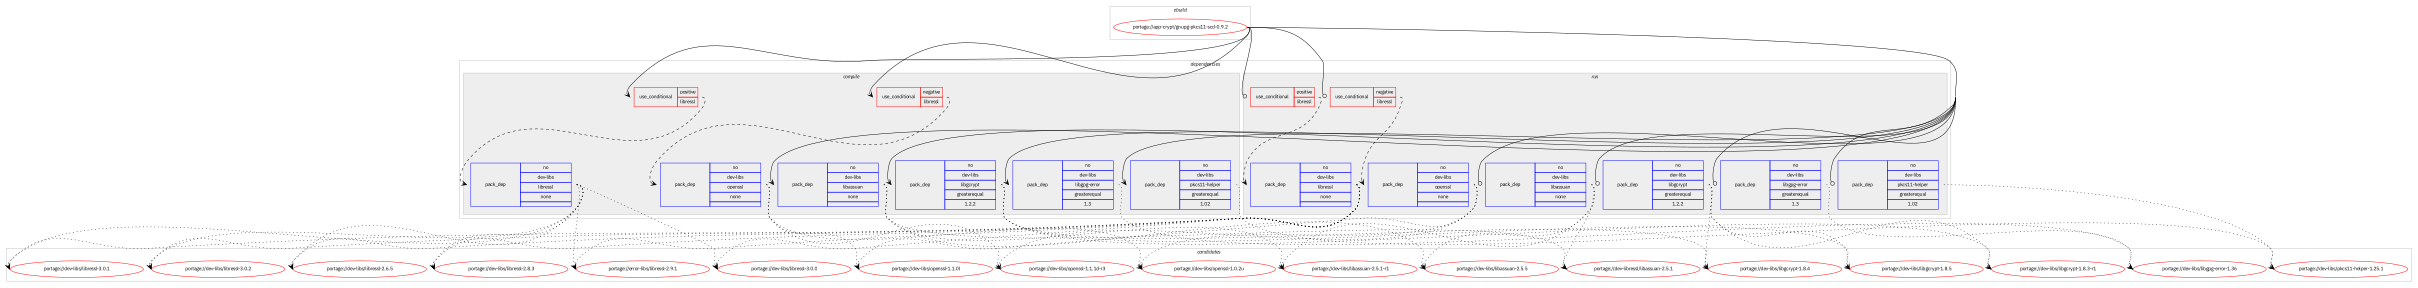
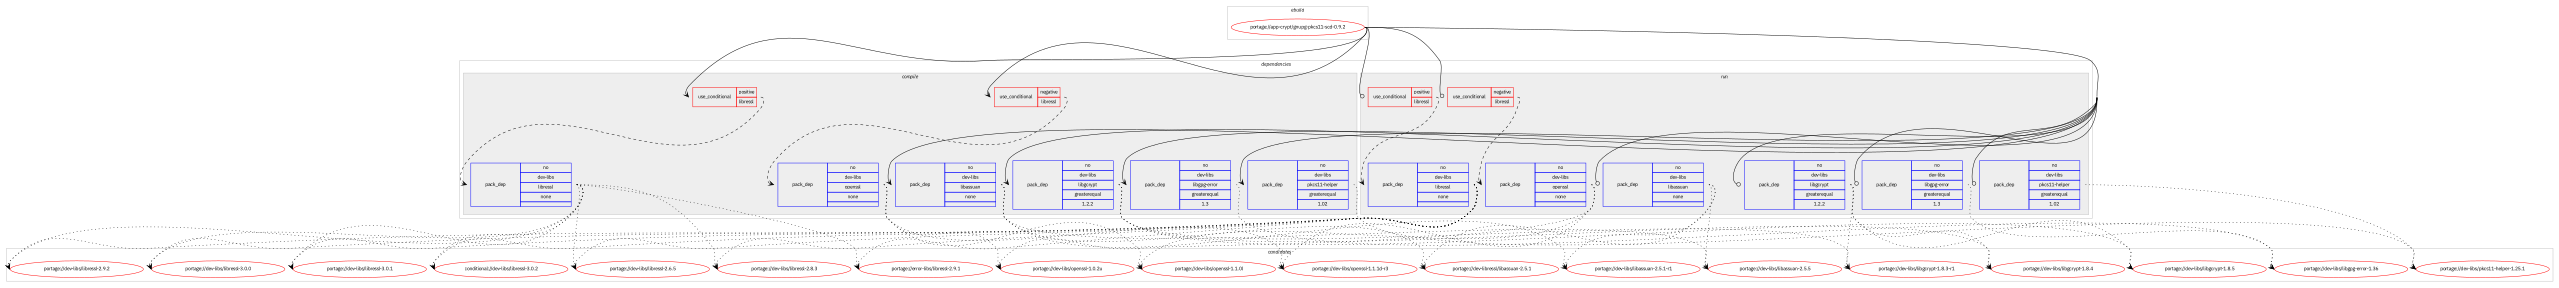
node "portage://dev-libs/libressl-2.9.2": added
node "portage://dev-libs/libressl-3.0.2": label "portage://dev-libs/libressl-3.0.2" -> "conditional://dev-libs/libressl-3.0.2"
